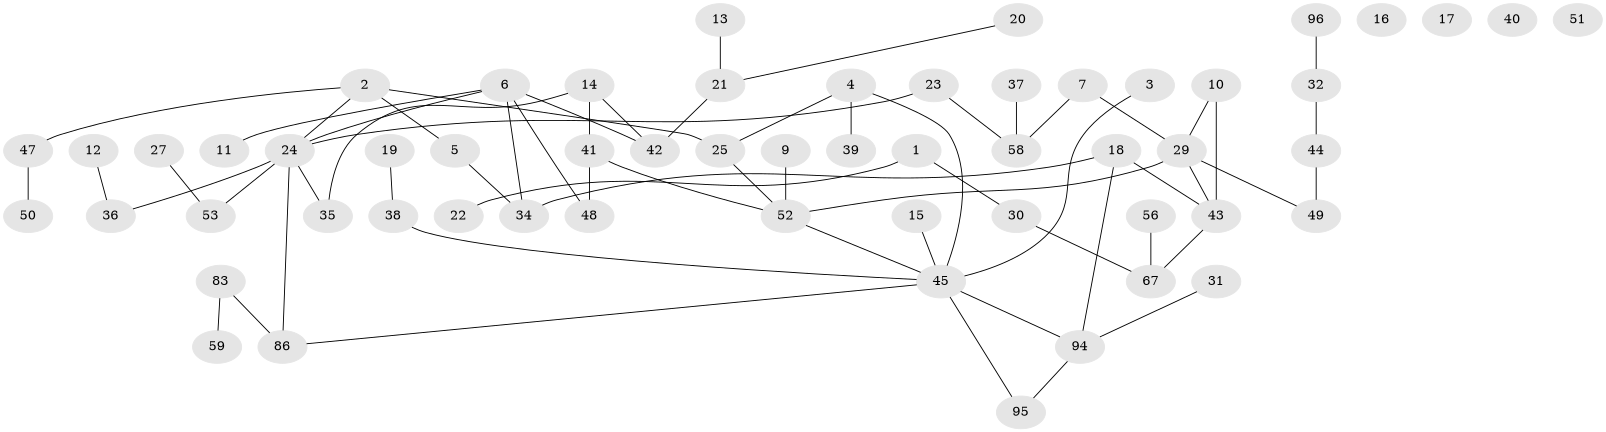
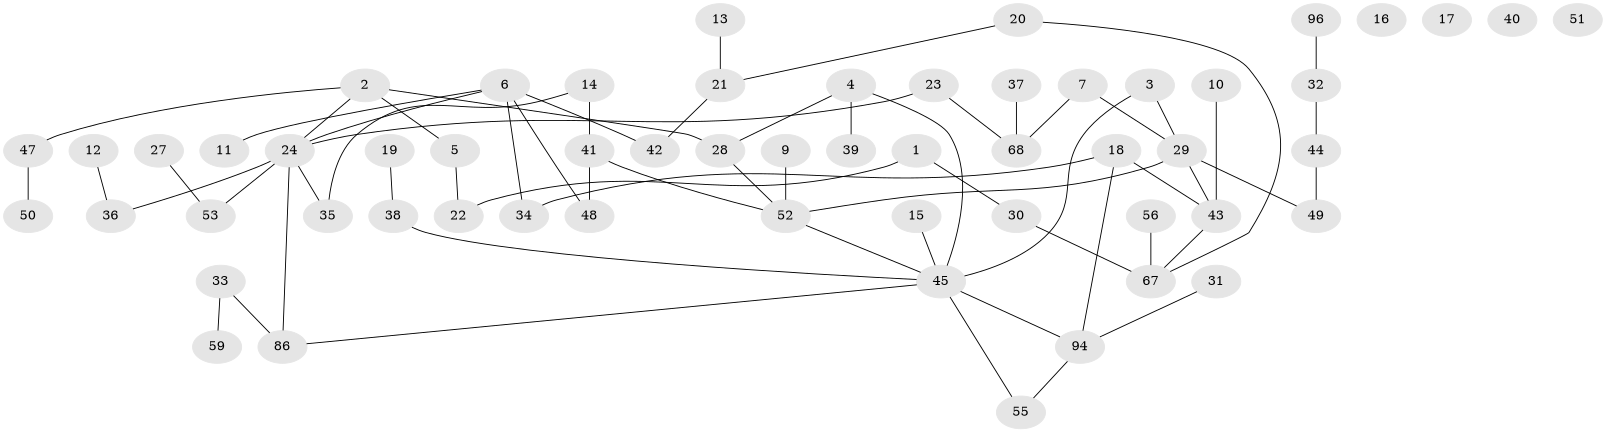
edge "20" -- "67": added
edge "14" -- "42": removed
edge "10" -- "29": now "3" -- "29"
node "25": label "25" -> "28"
node "58": label "58" -> "68"
edge "5" -- "34": now "5" -- "22"
node "83": label "83" -> "33"
node "95": label "95" -> "55"
